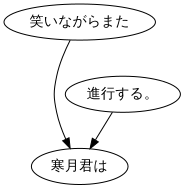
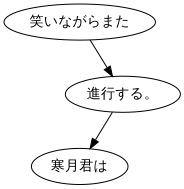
edge "笑いながらまた" -> "寒月君は": now "笑いながらまた" -> "進行する。"
